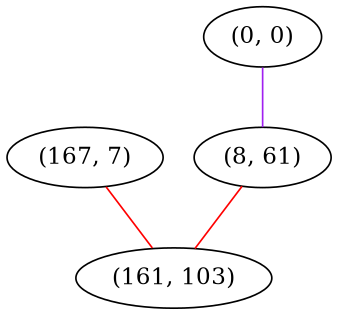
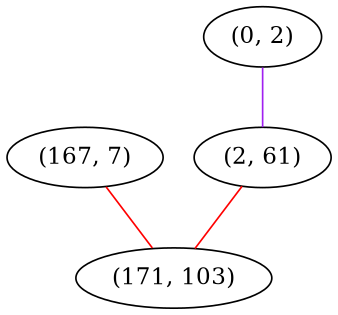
node "(0, 0)": label "(0, 0)" -> "(0, 2)"
node "(8, 61)": label "(8, 61)" -> "(2, 61)"
node "(161, 103)": label "(161, 103)" -> "(171, 103)"
